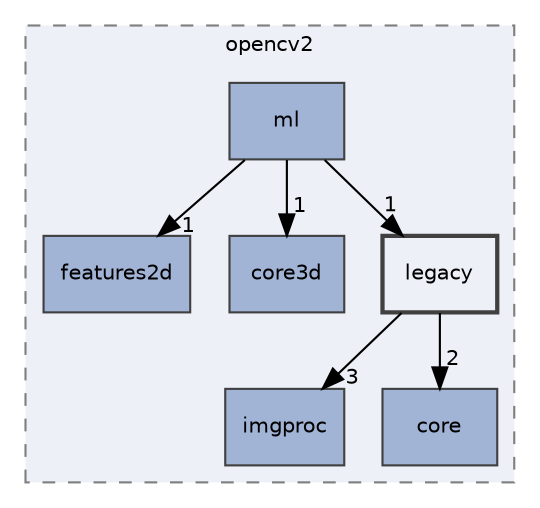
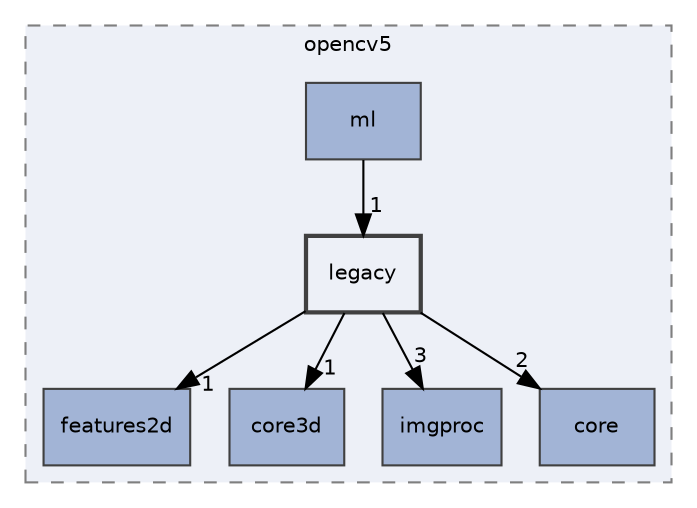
cluster "opencv2": label "opencv2" -> "opencv5"
edge "ml" -> "core3d": now "legacy" -> "core3d"
edge "ml" -> "features2d": now "legacy" -> "features2d"
